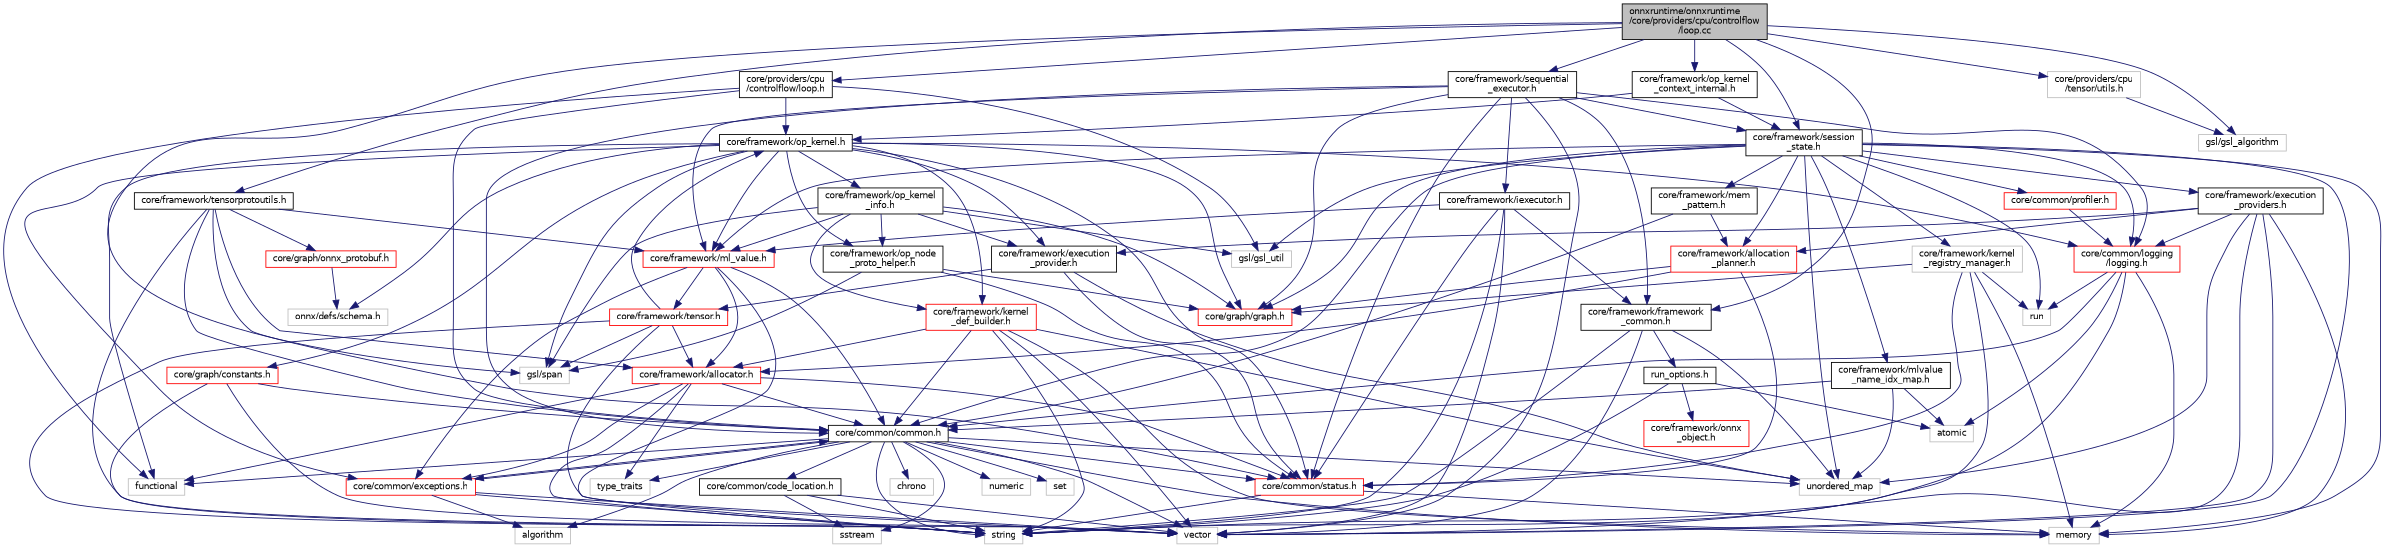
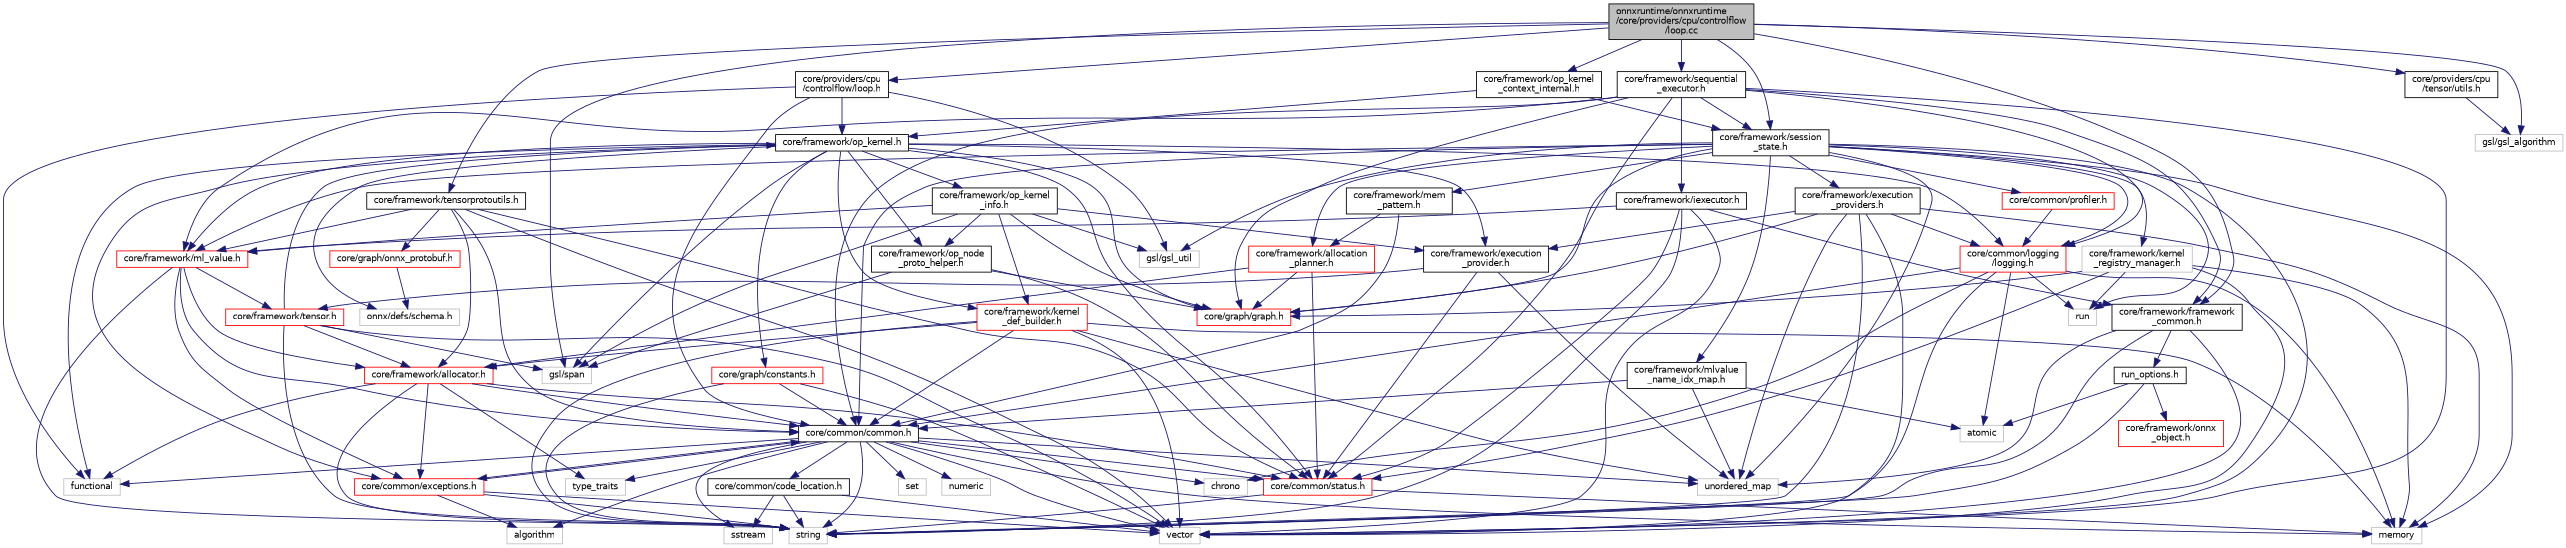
node "core/providers/cpu /tensor/utils.h": color grey75 -> black
edge "core/framework/execution _providers.h" -> "core/framework/allocation _planner.h": now "core/framework/execution _providers.h" -> "core/graph/graph.h"
edge "core/common/logging /logging.h" -> "chrono": added
